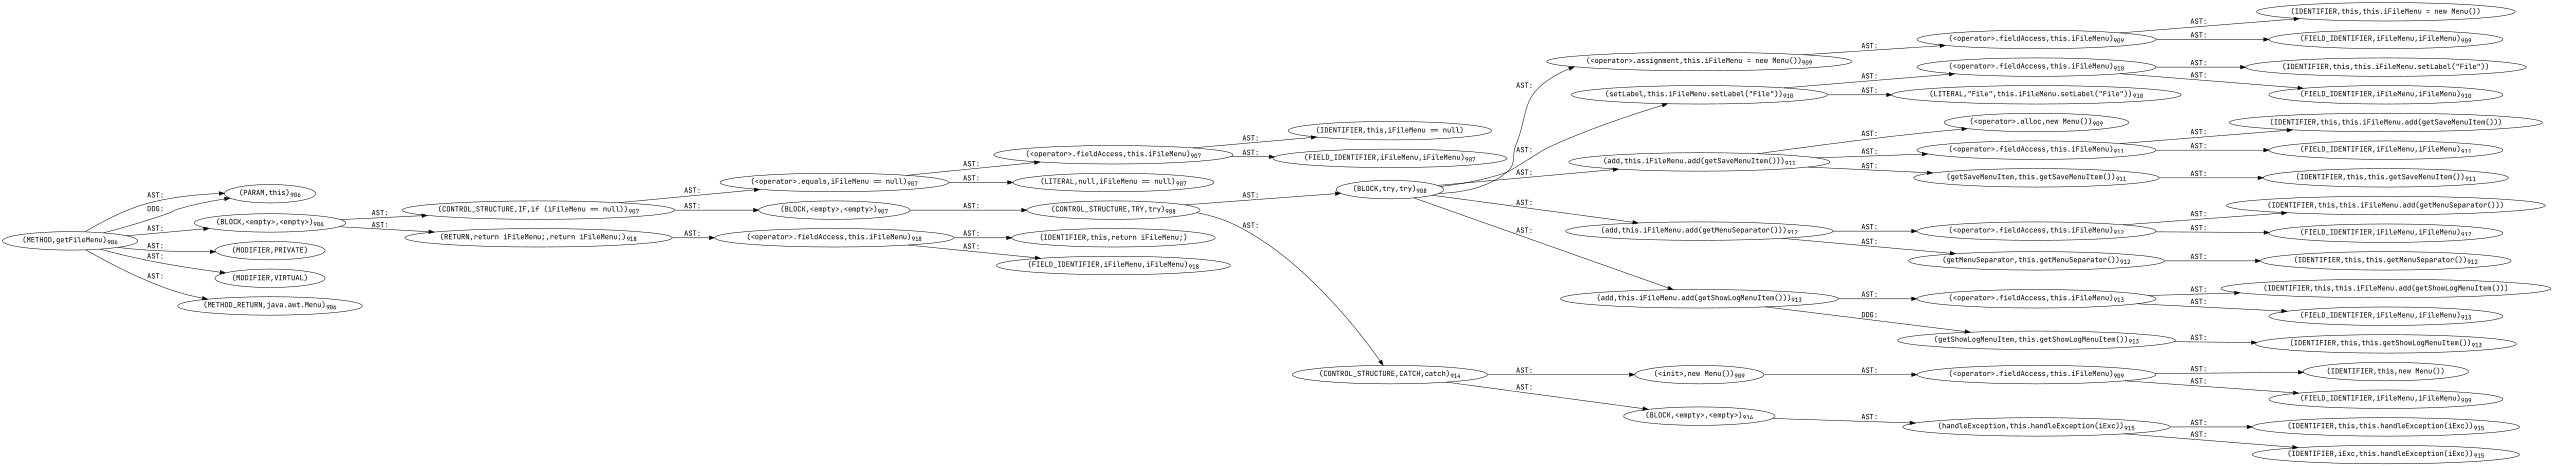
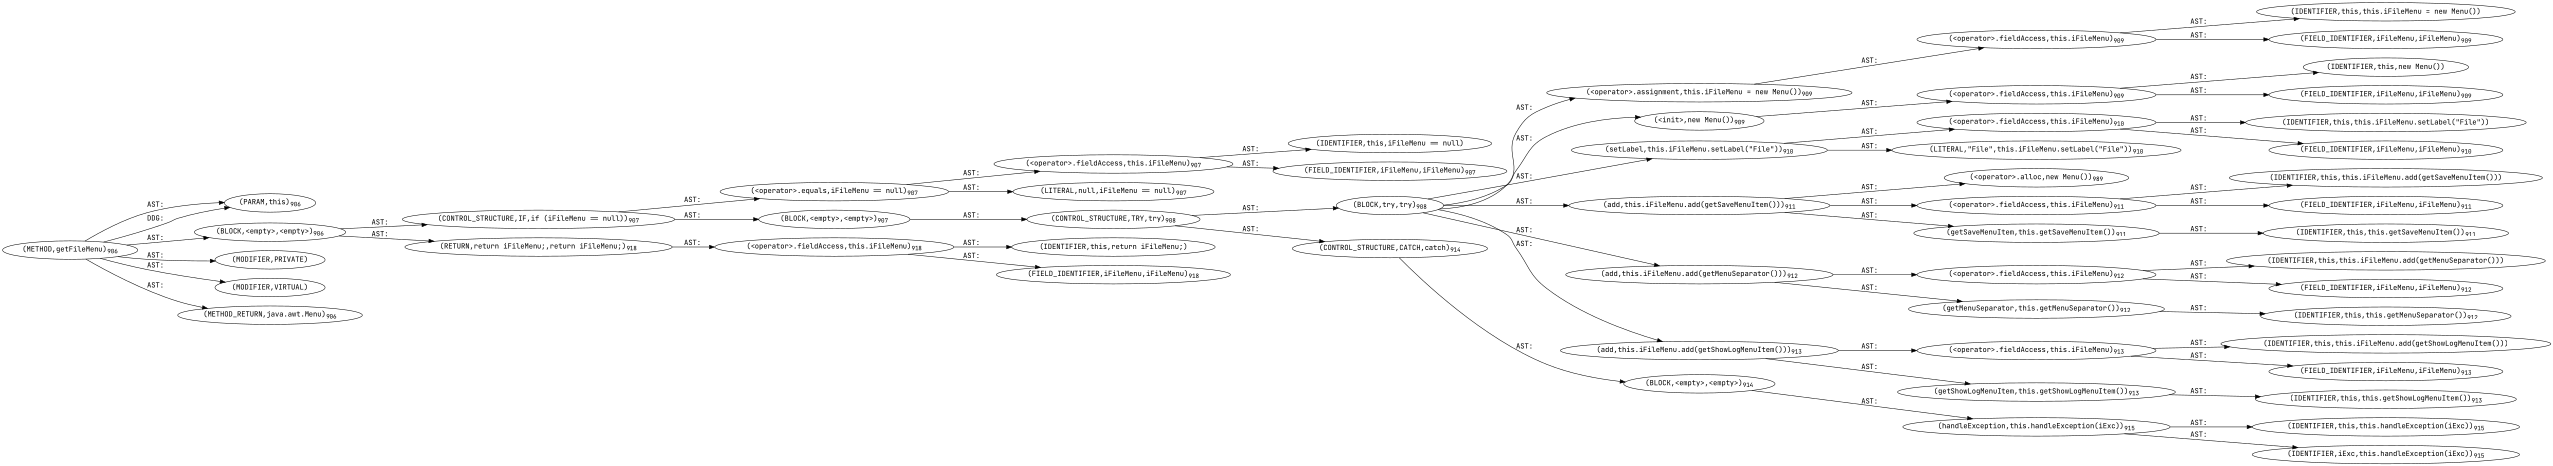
node "(<operator>.alloc,new Menu())": text "909" -> "989"
edge "(add,this.iFileMenu.add(getShowLogMenuItem()))" -> "(getShowLogMenuItem,this.getShowLogMenuItem())": label "DDG: " -> "AST: "
edge "(CONTROL_STRUCTURE,CATCH,catch)" -> "(<init>,new Menu())": now "(BLOCK,try,try)" -> "(<init>,new Menu())"
